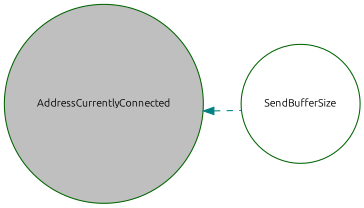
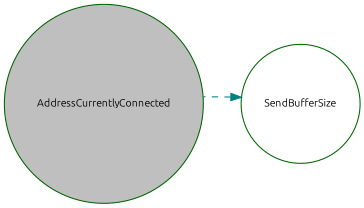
edge "SendBufferSize" -> "AddressCurrentlyConnected": reversed
